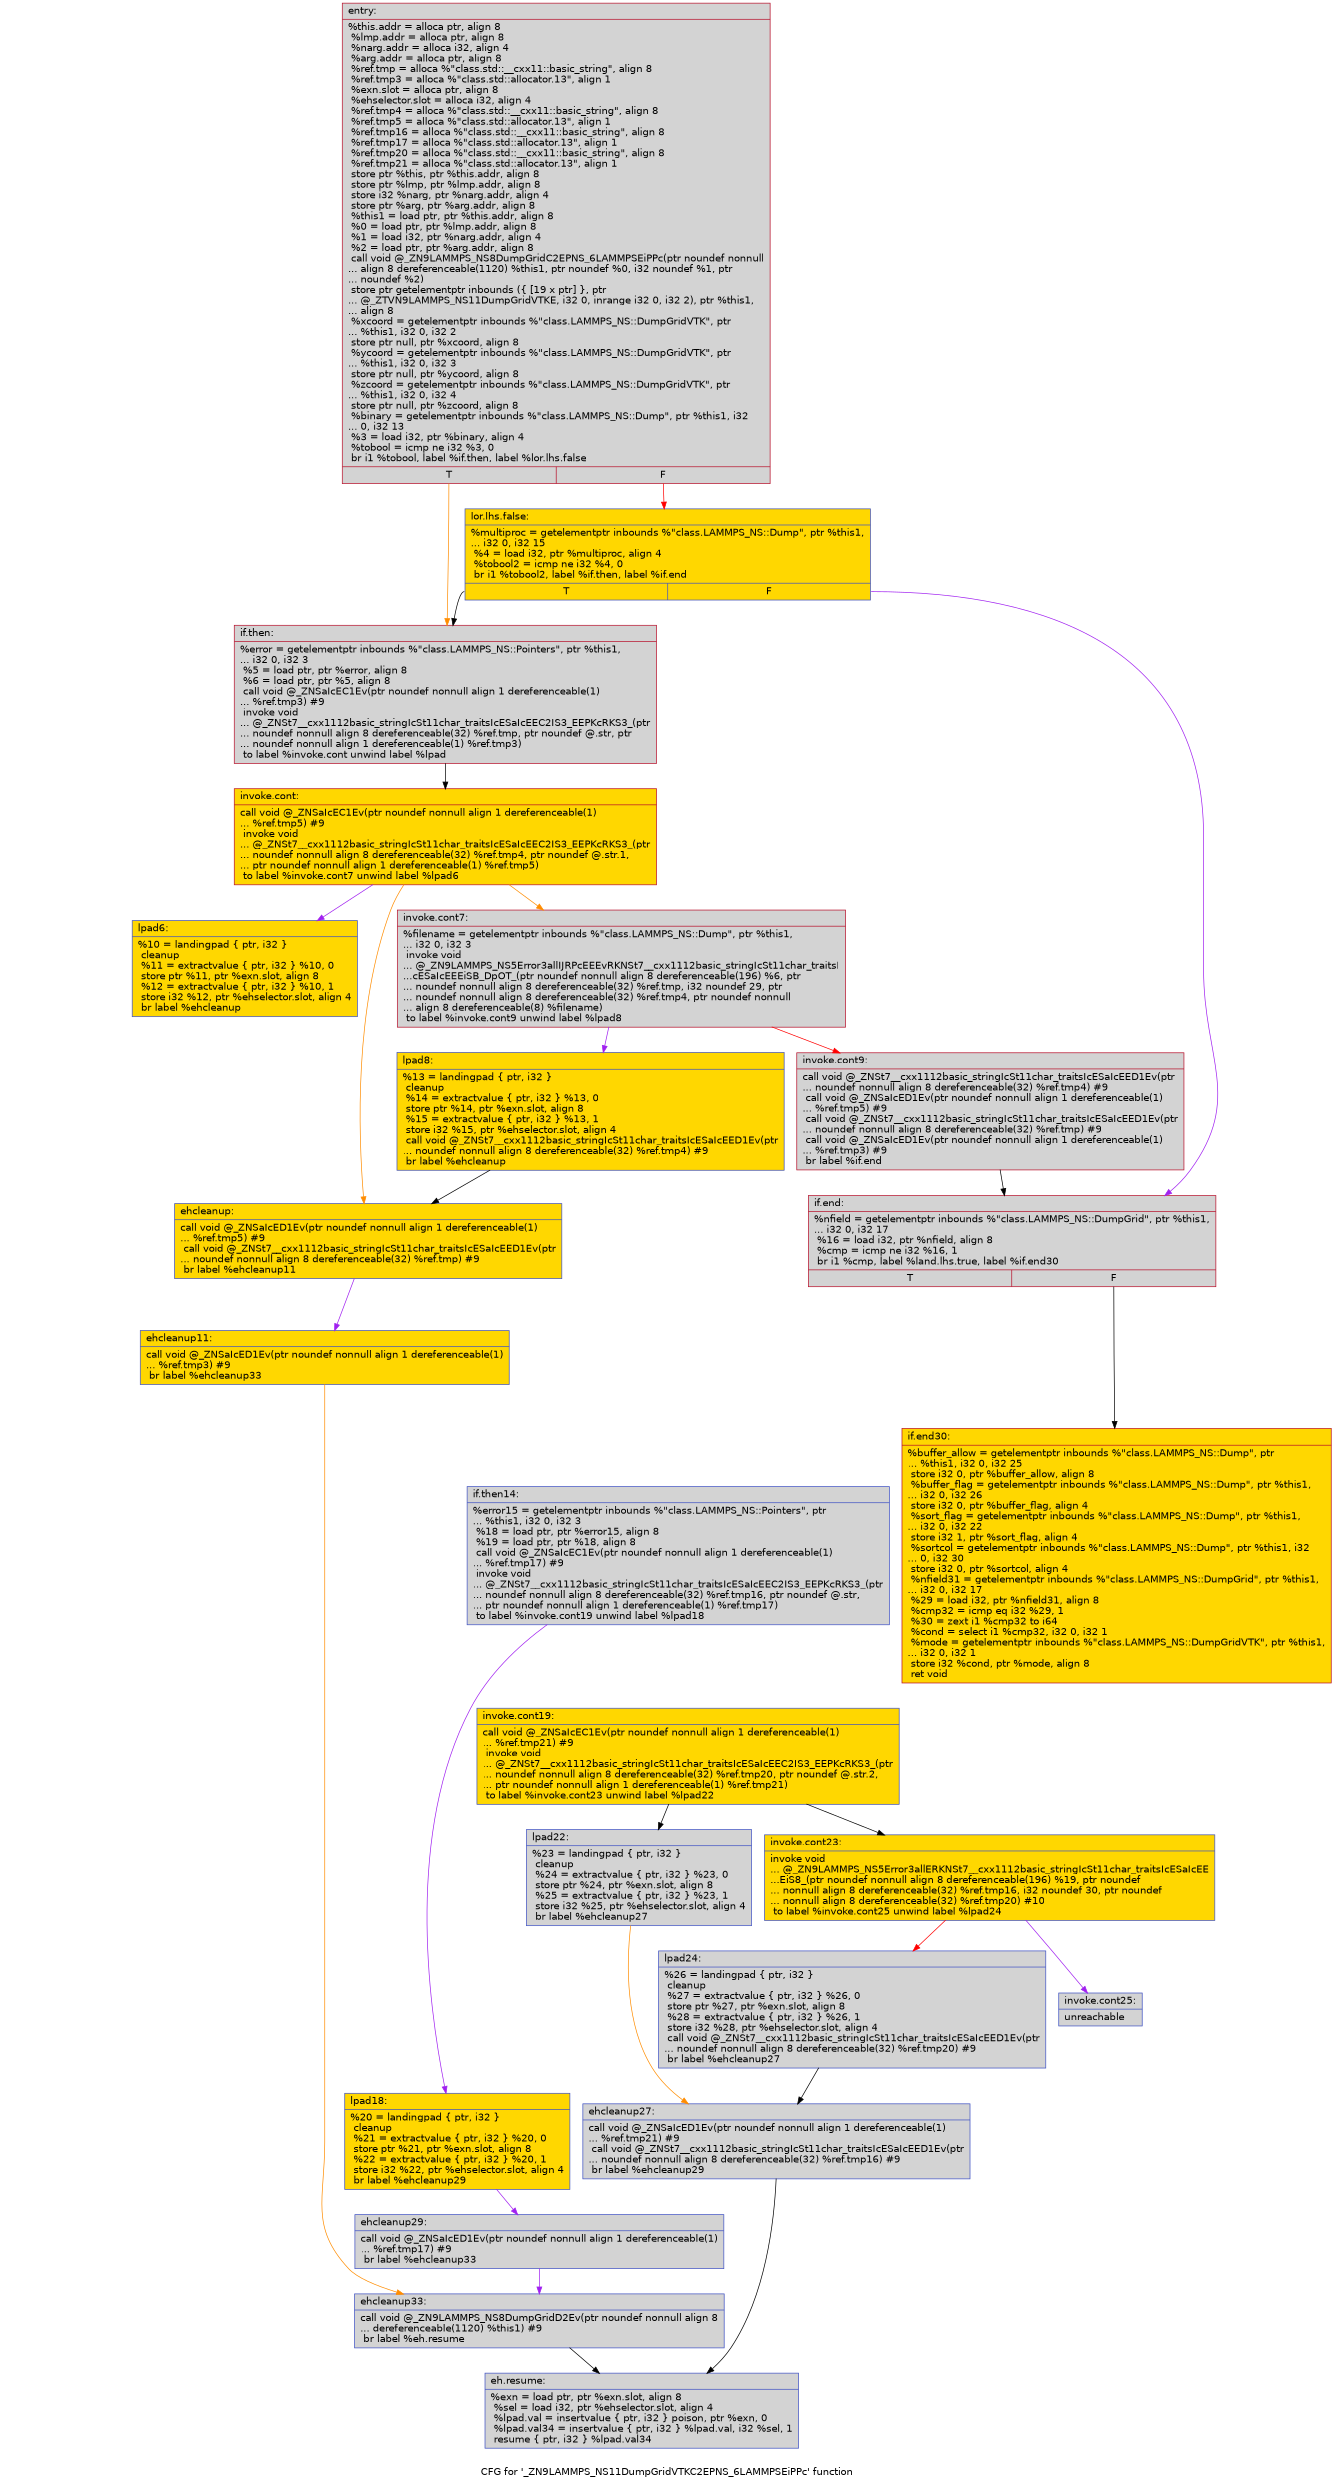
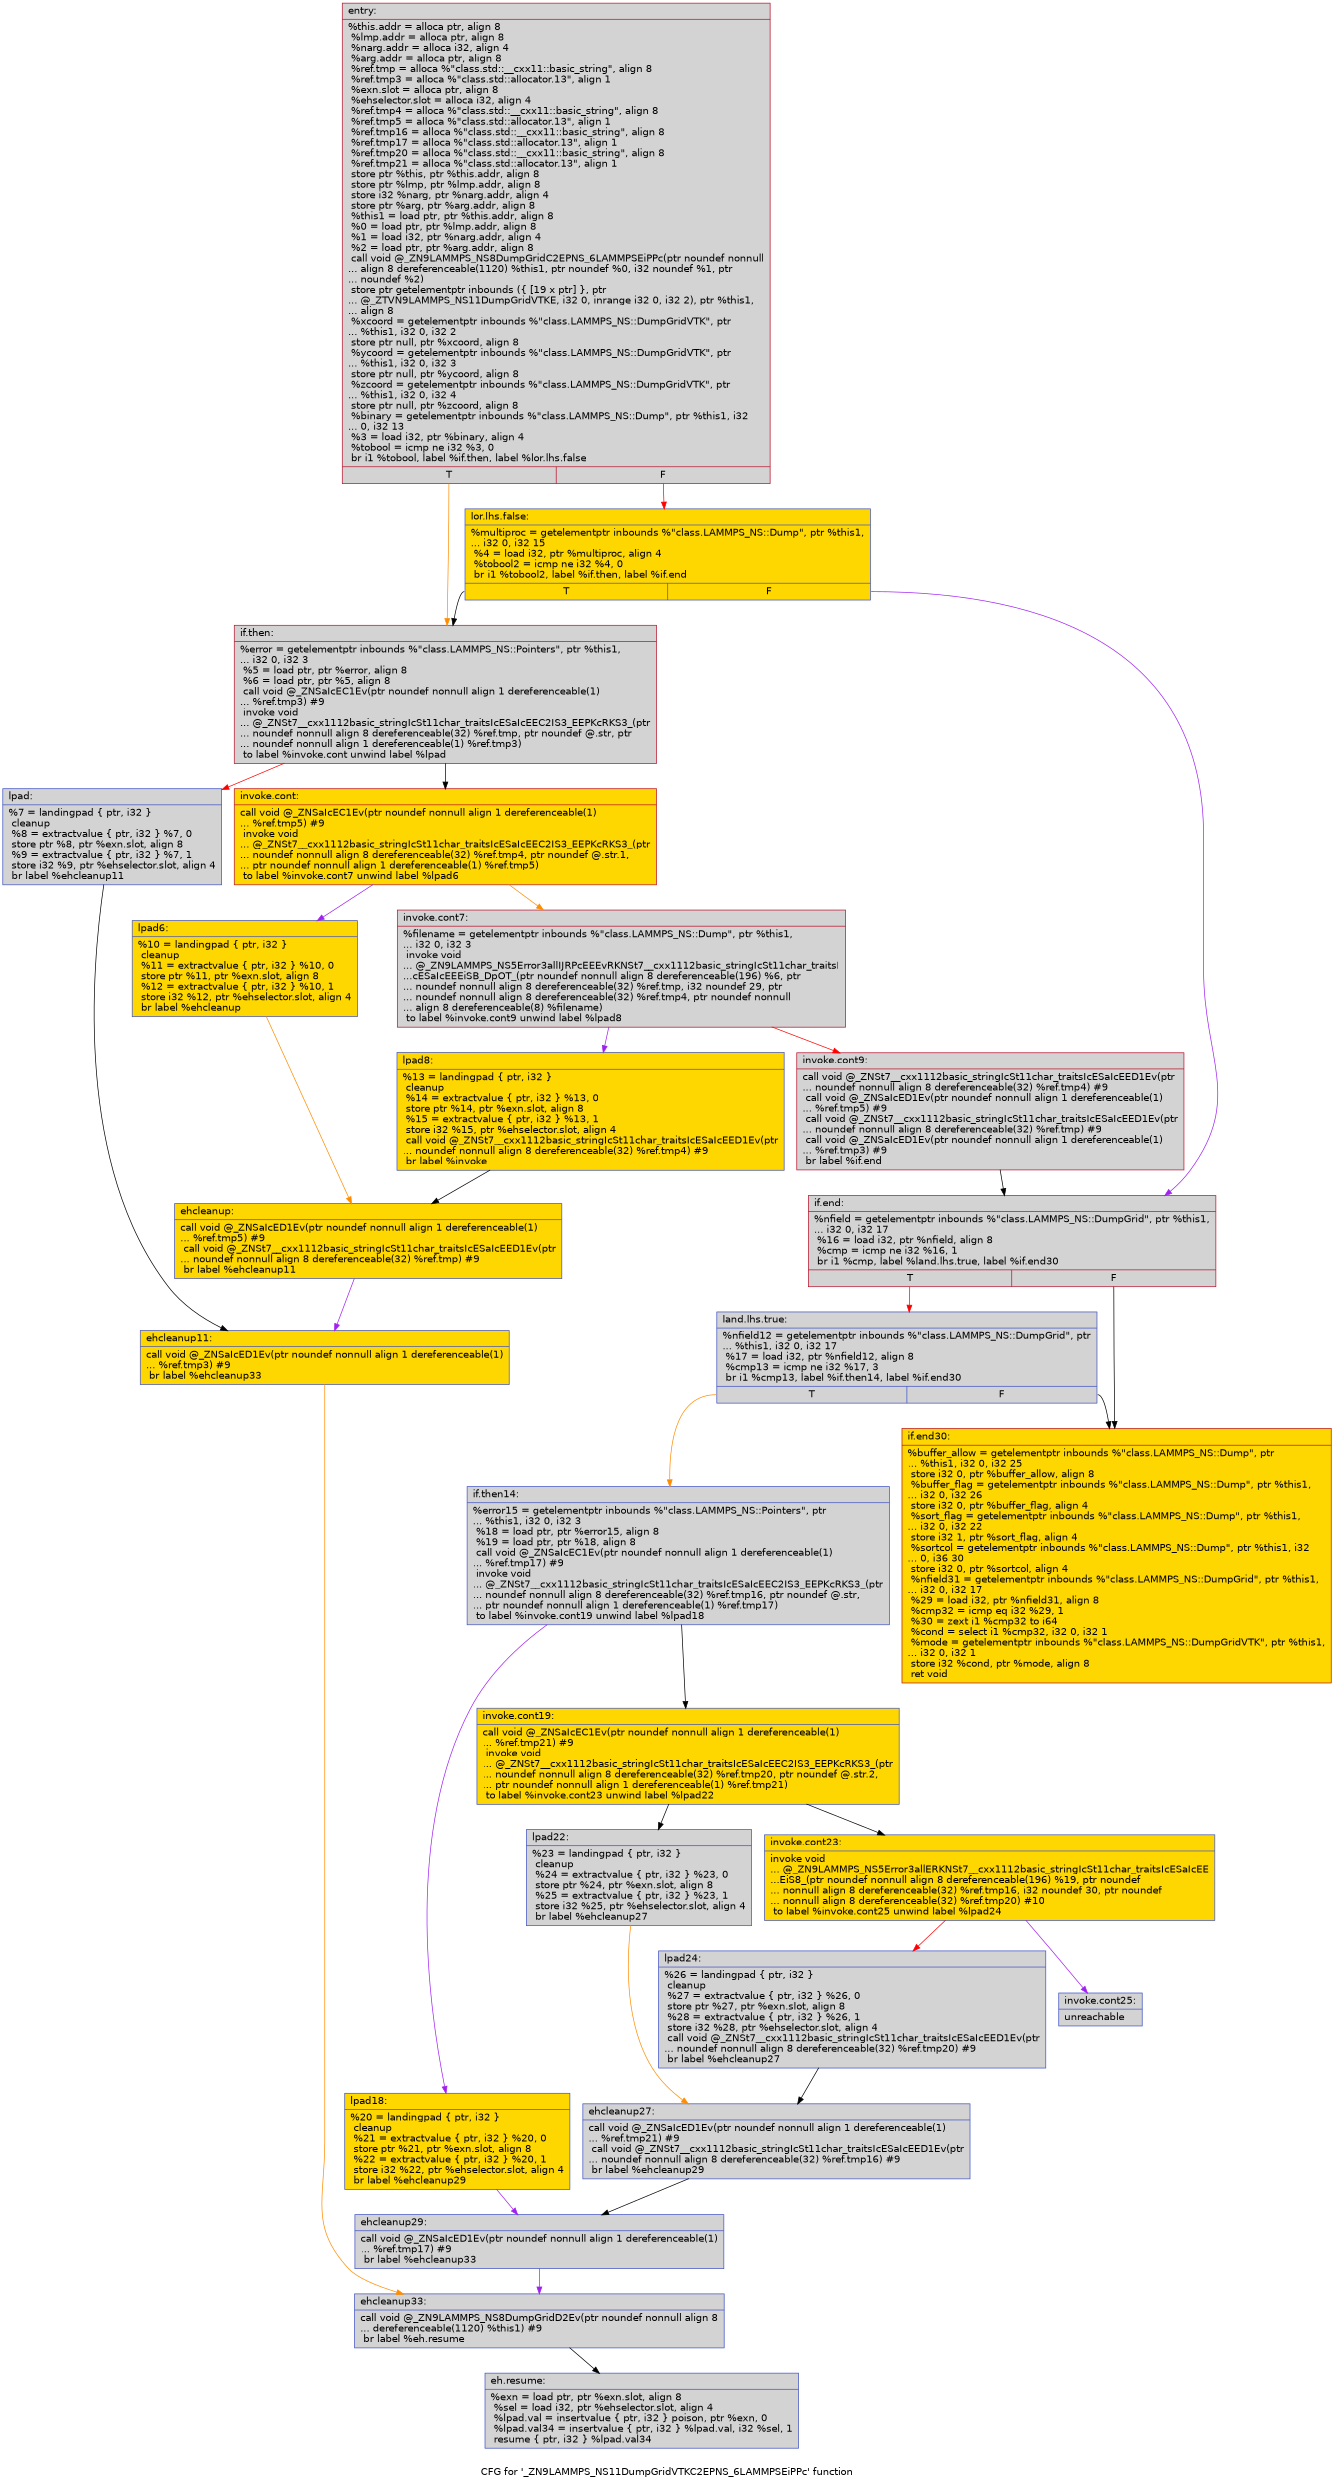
node "lpad:": added
edge "invoke.cont:" -> "ehcleanup:": now "lpad6:" -> "ehcleanup:"
node "lpad8:": text "br label %ehcleanup" -> "br label %invoke"
node "land.lhs.true:": added
node "if.end30:": text "... 0, i32 30" -> "... 0, i36 30"
edge "if.then14:" -> "invoke.cont19:": added
edge "ehcleanup27:" -> "eh.resume:": now "ehcleanup27:" -> "ehcleanup29:"
